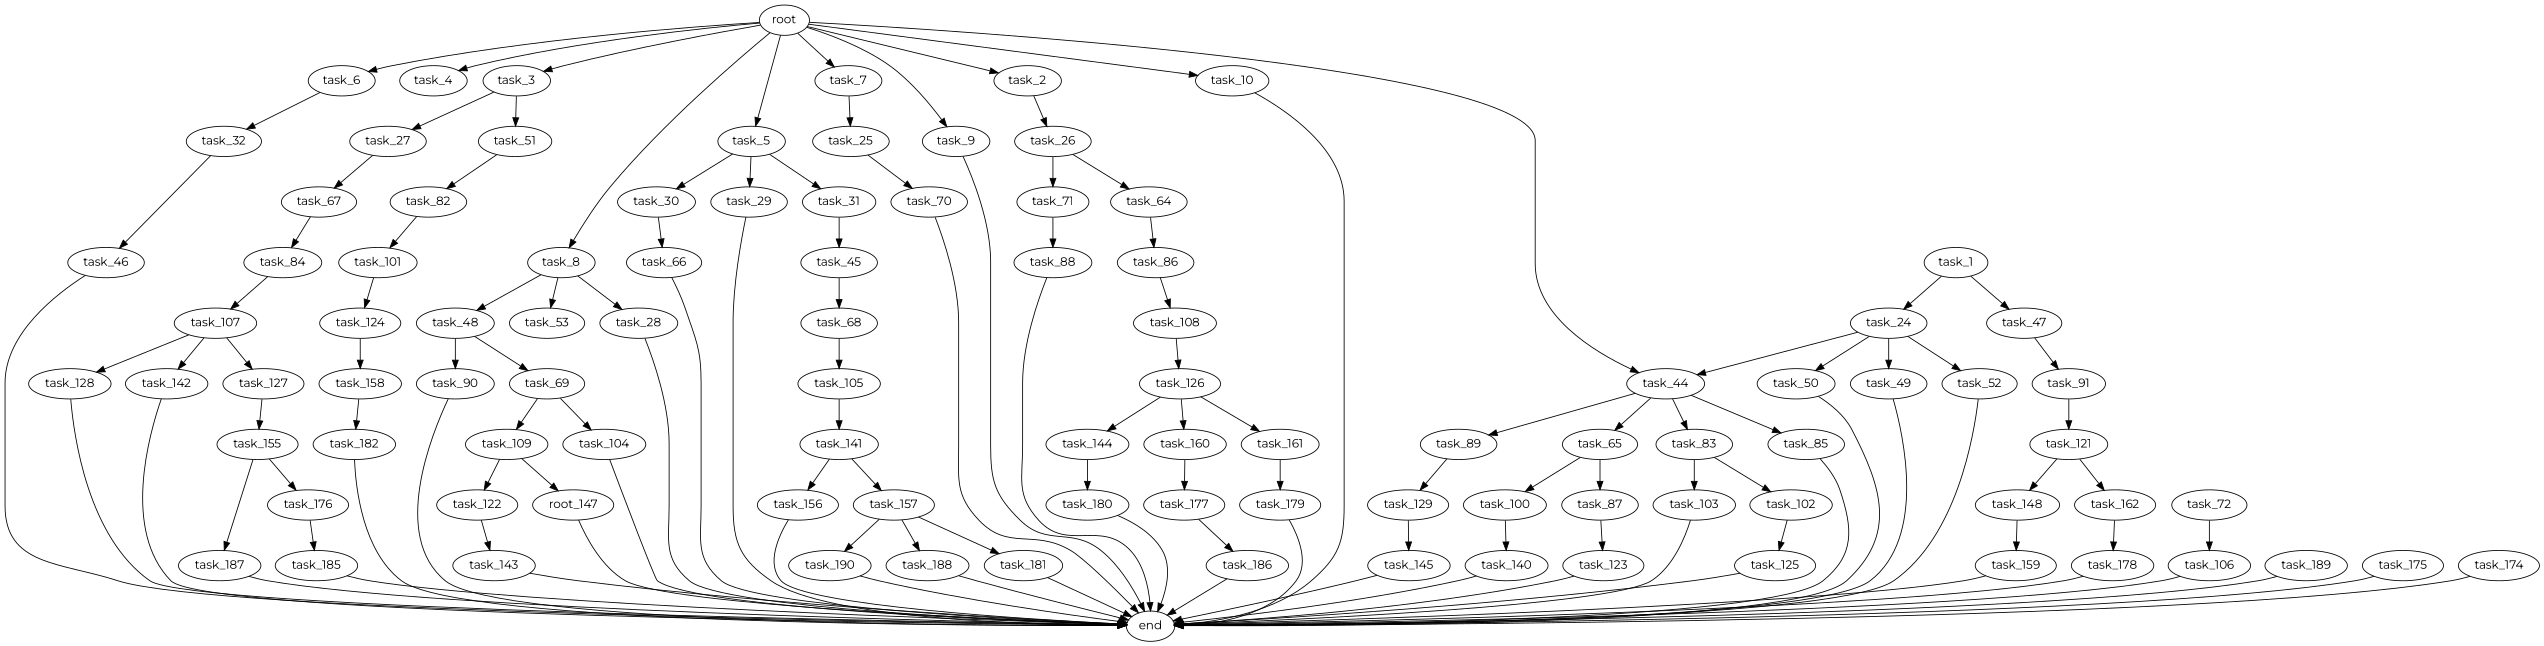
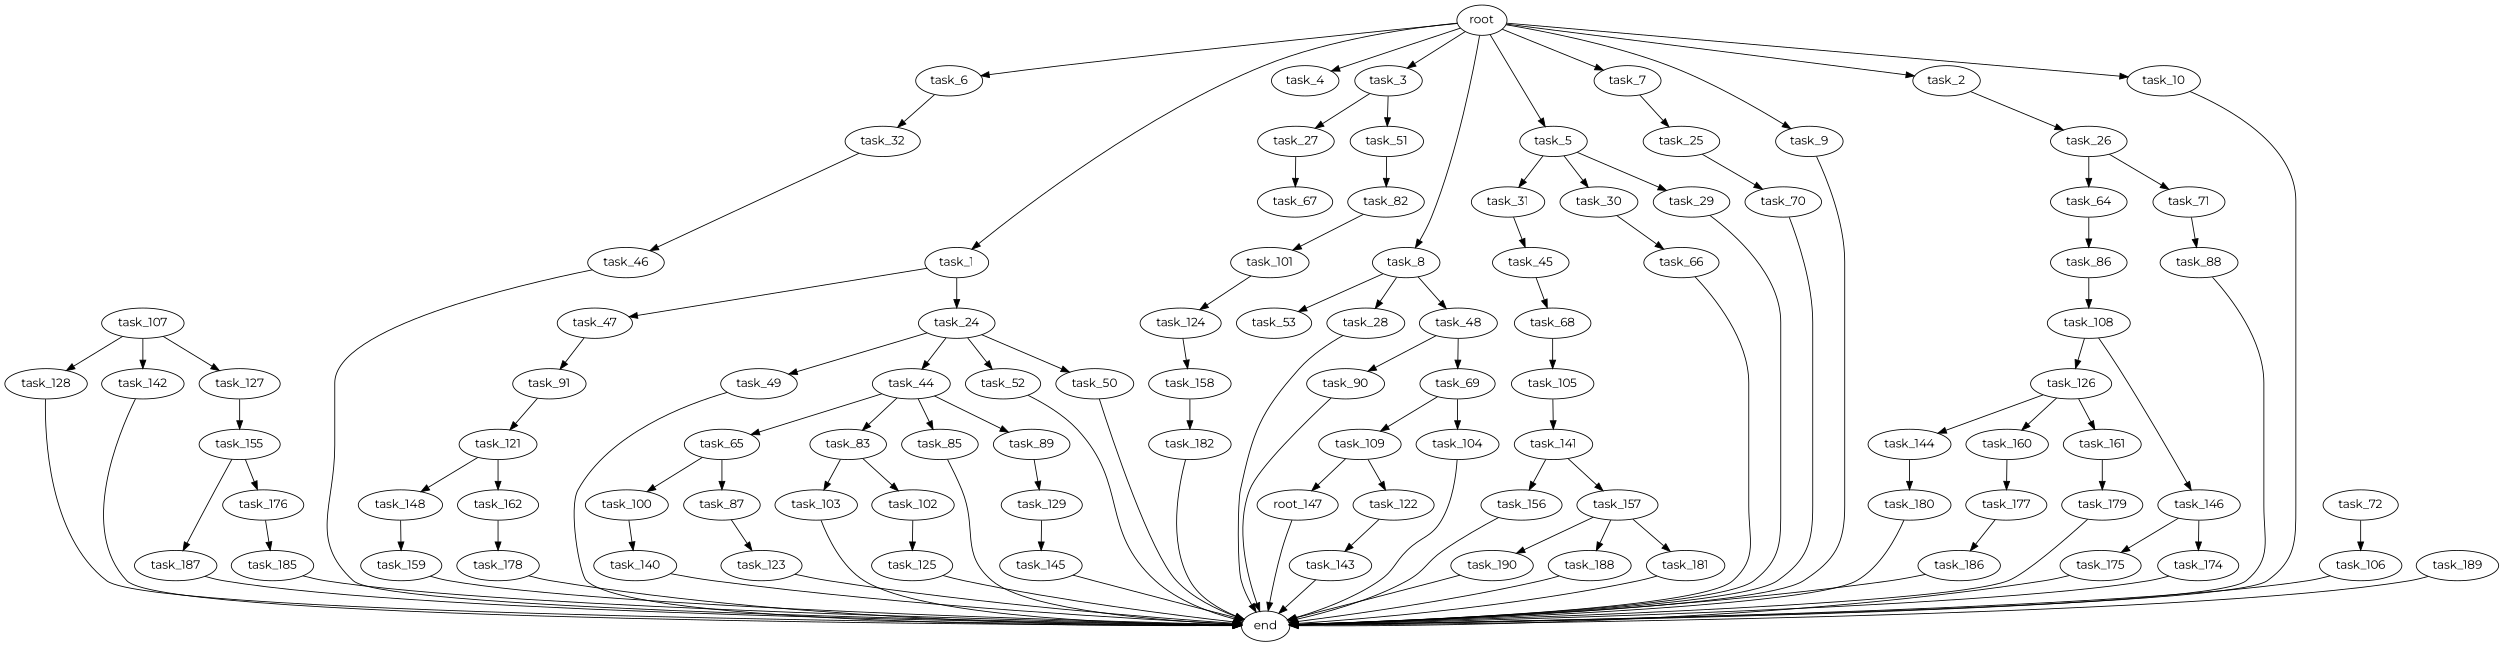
edge "root" -> "task_44": now "root" -> "task_1"
node "task_84": removed
node "task_146": added
